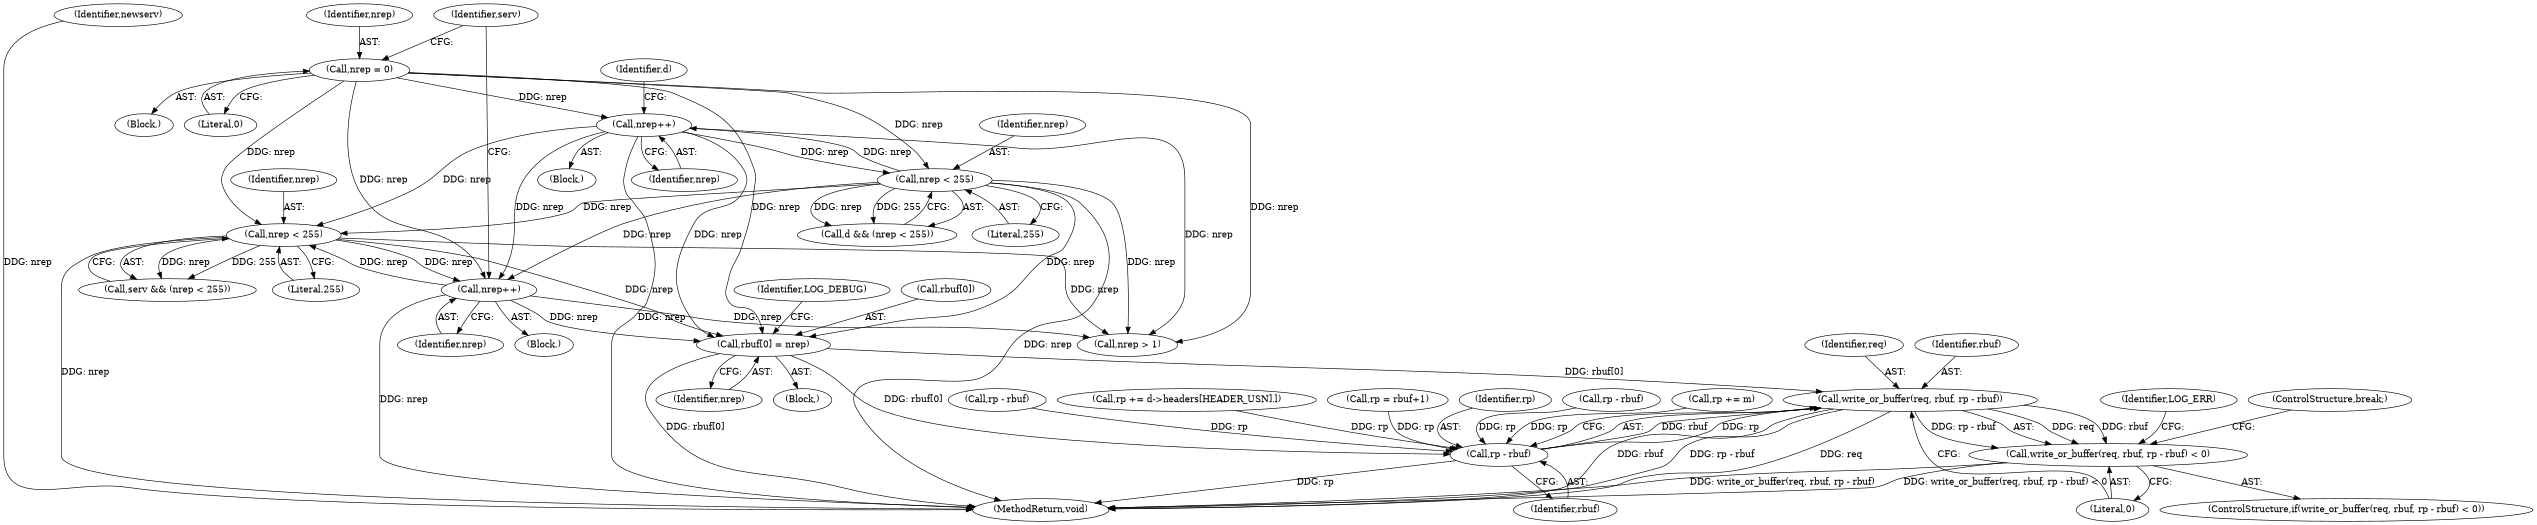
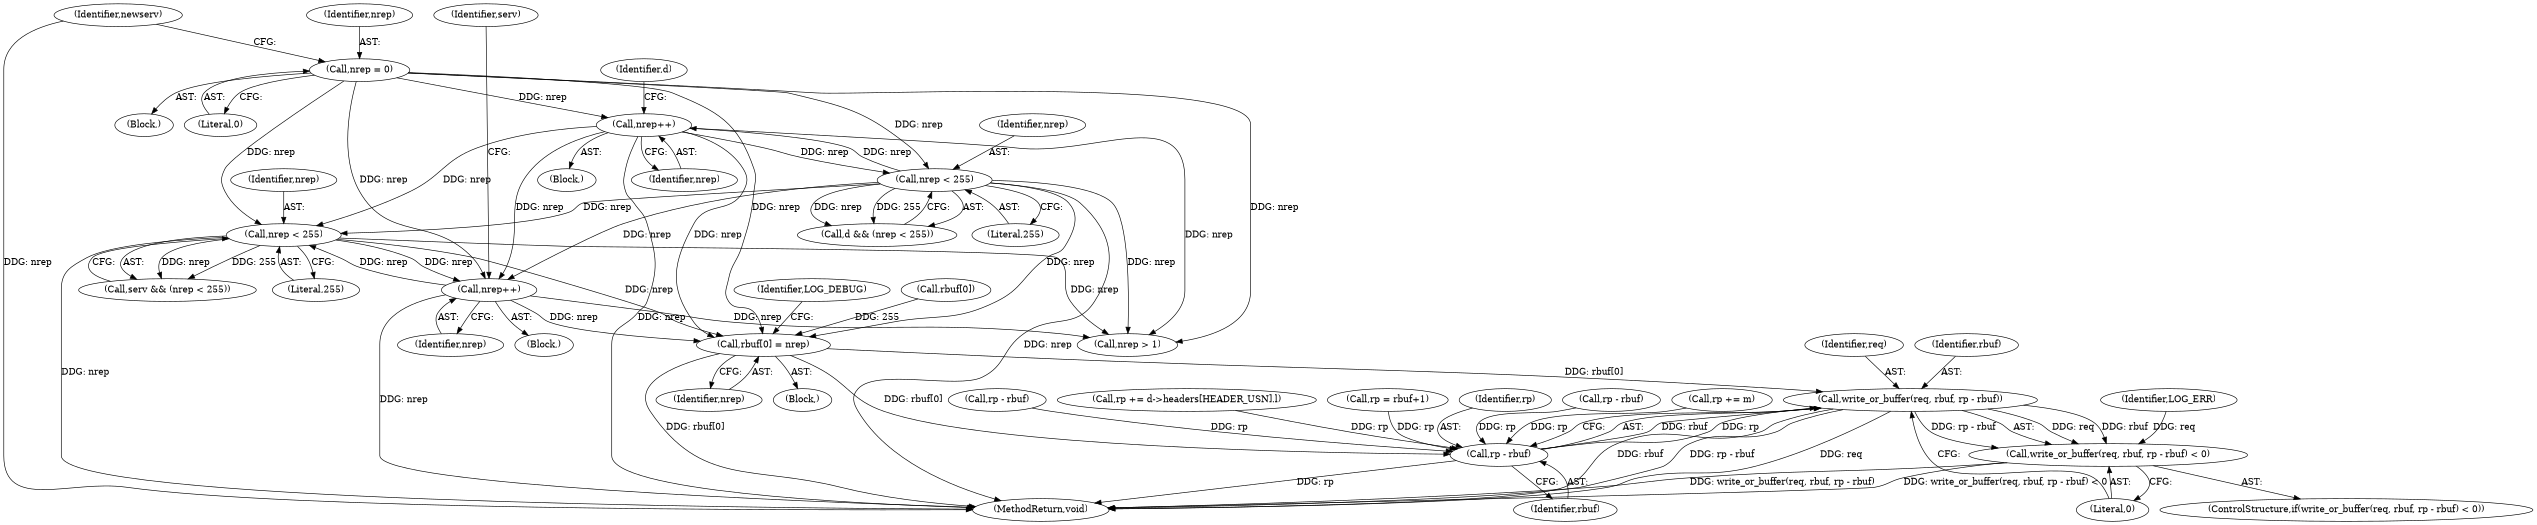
edge "(Identifier,serv)" -> "(Call,nrep = 0)": now "(Identifier,newserv)" -> "(Call,nrep = 0)"
edge "(Call,rbuf[0])" -> "(Call,rbuf[0] = nrep)": label "AST: " -> "DDG: 255"
node "(ControlStructure,break;)": removed
edge "(Identifier,LOG_ERR)" -> "(Call,write_or_buffer(req, rbuf, rp - rbuf) < 0)": label "CFG: " -> "DDG: req"
